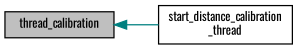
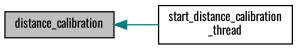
node "thread_calibration": label "thread_calibration" -> "distance_calibration"
